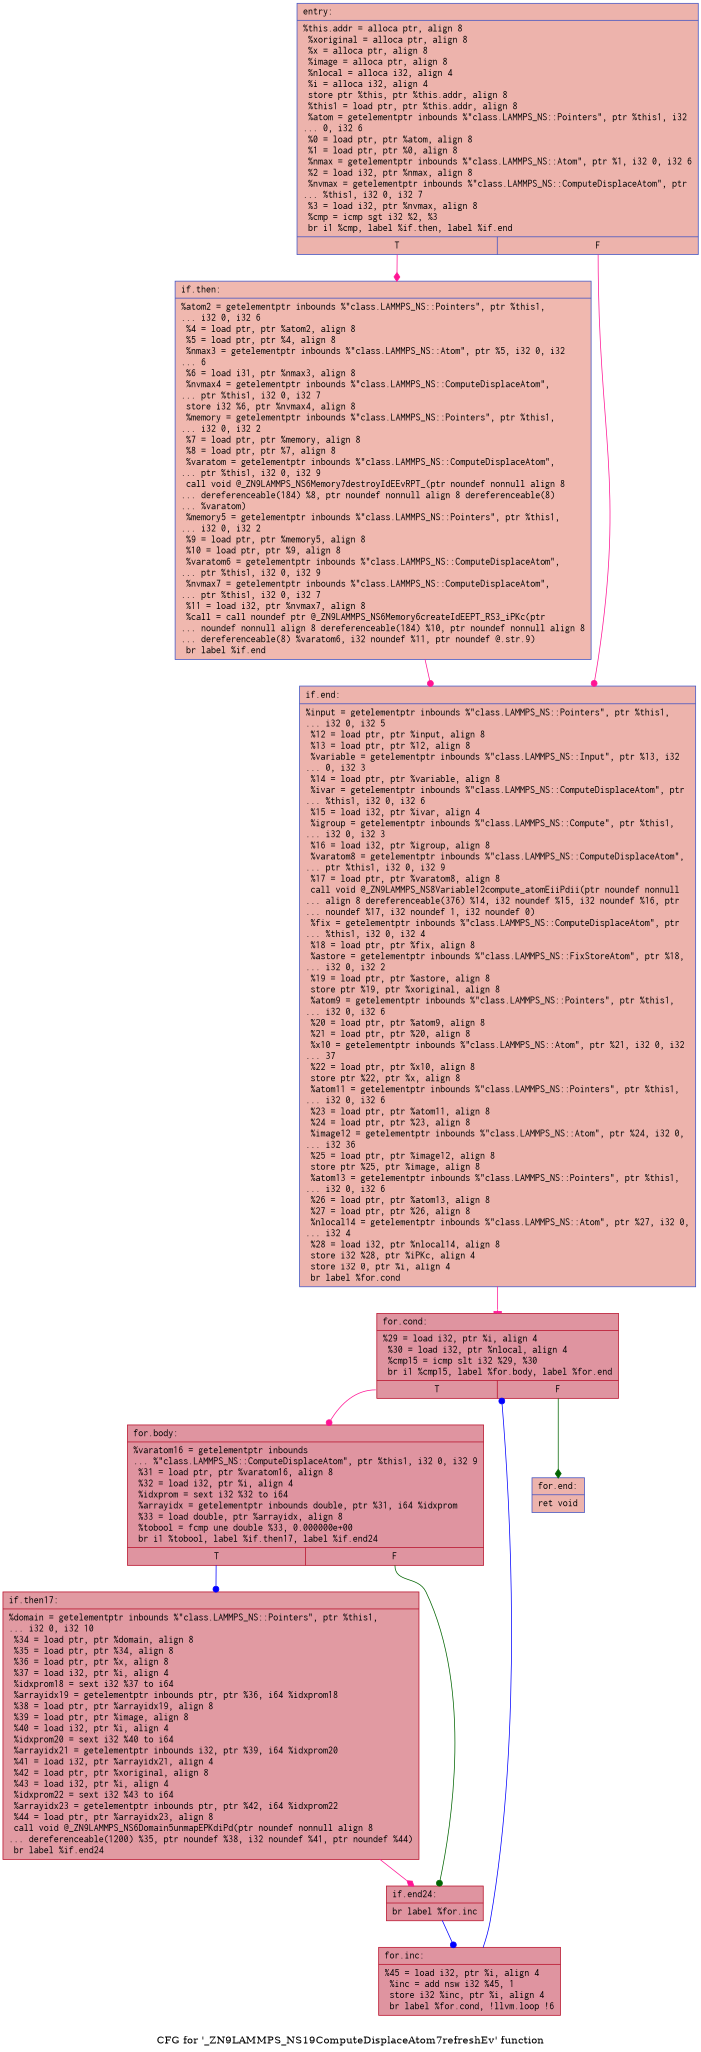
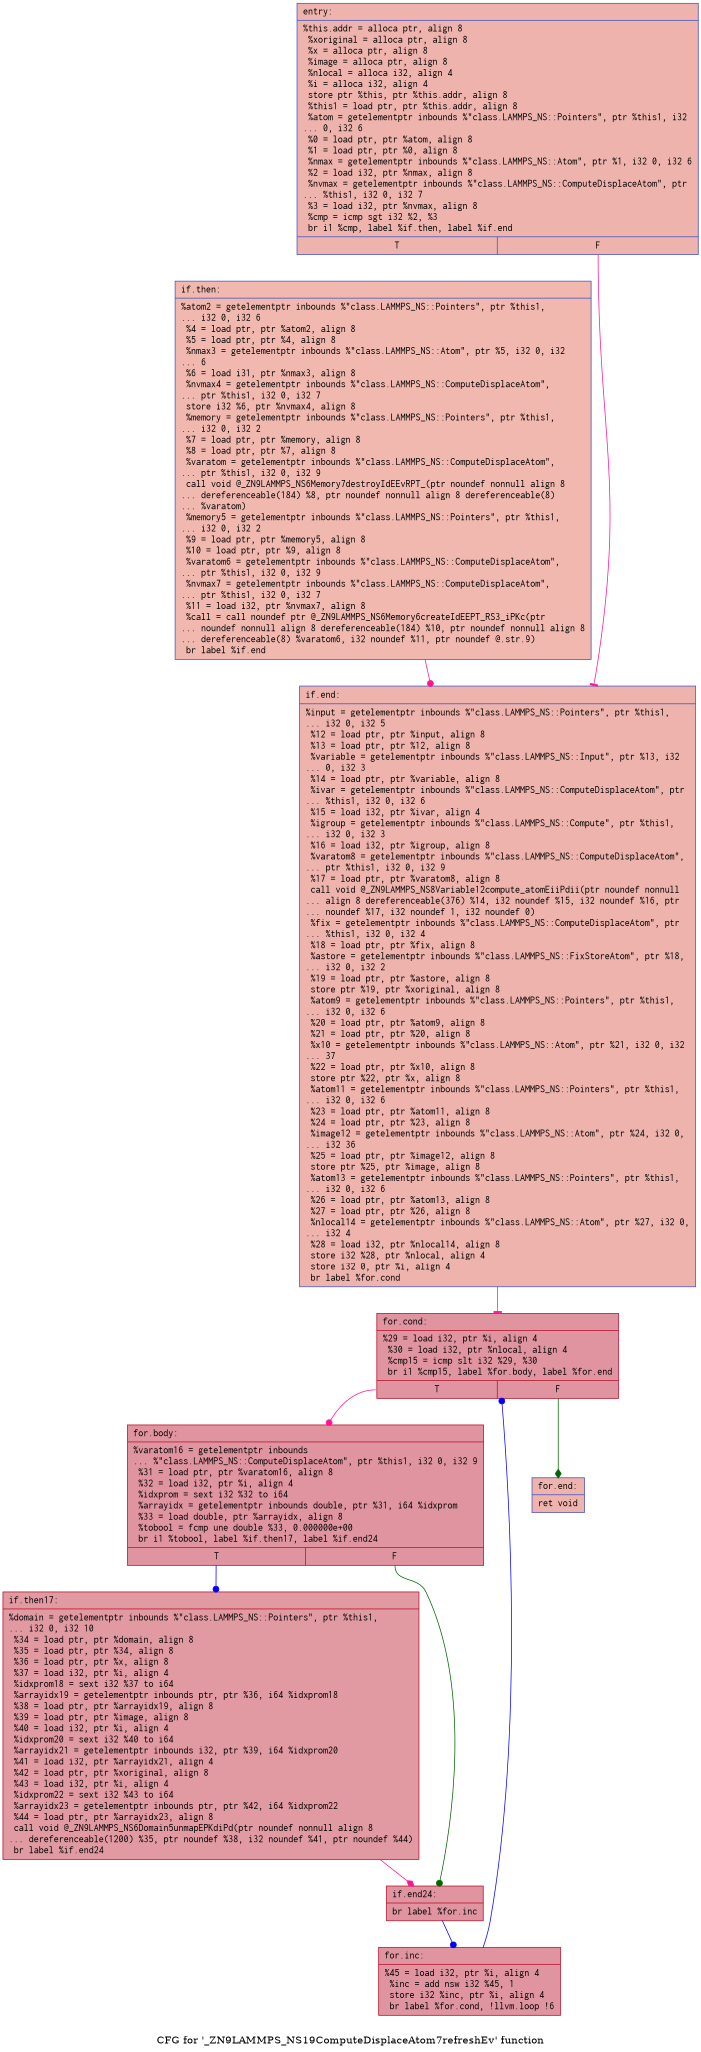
edge "entry:" -> "if.then:": removed
edge "entry:" -> "if.end:": arrowhead dot -> tee
node "if.end:": text "store i32 %28, ptr %iPKc, align 4" -> "store i32 %28, ptr %nlocal, align 4"
